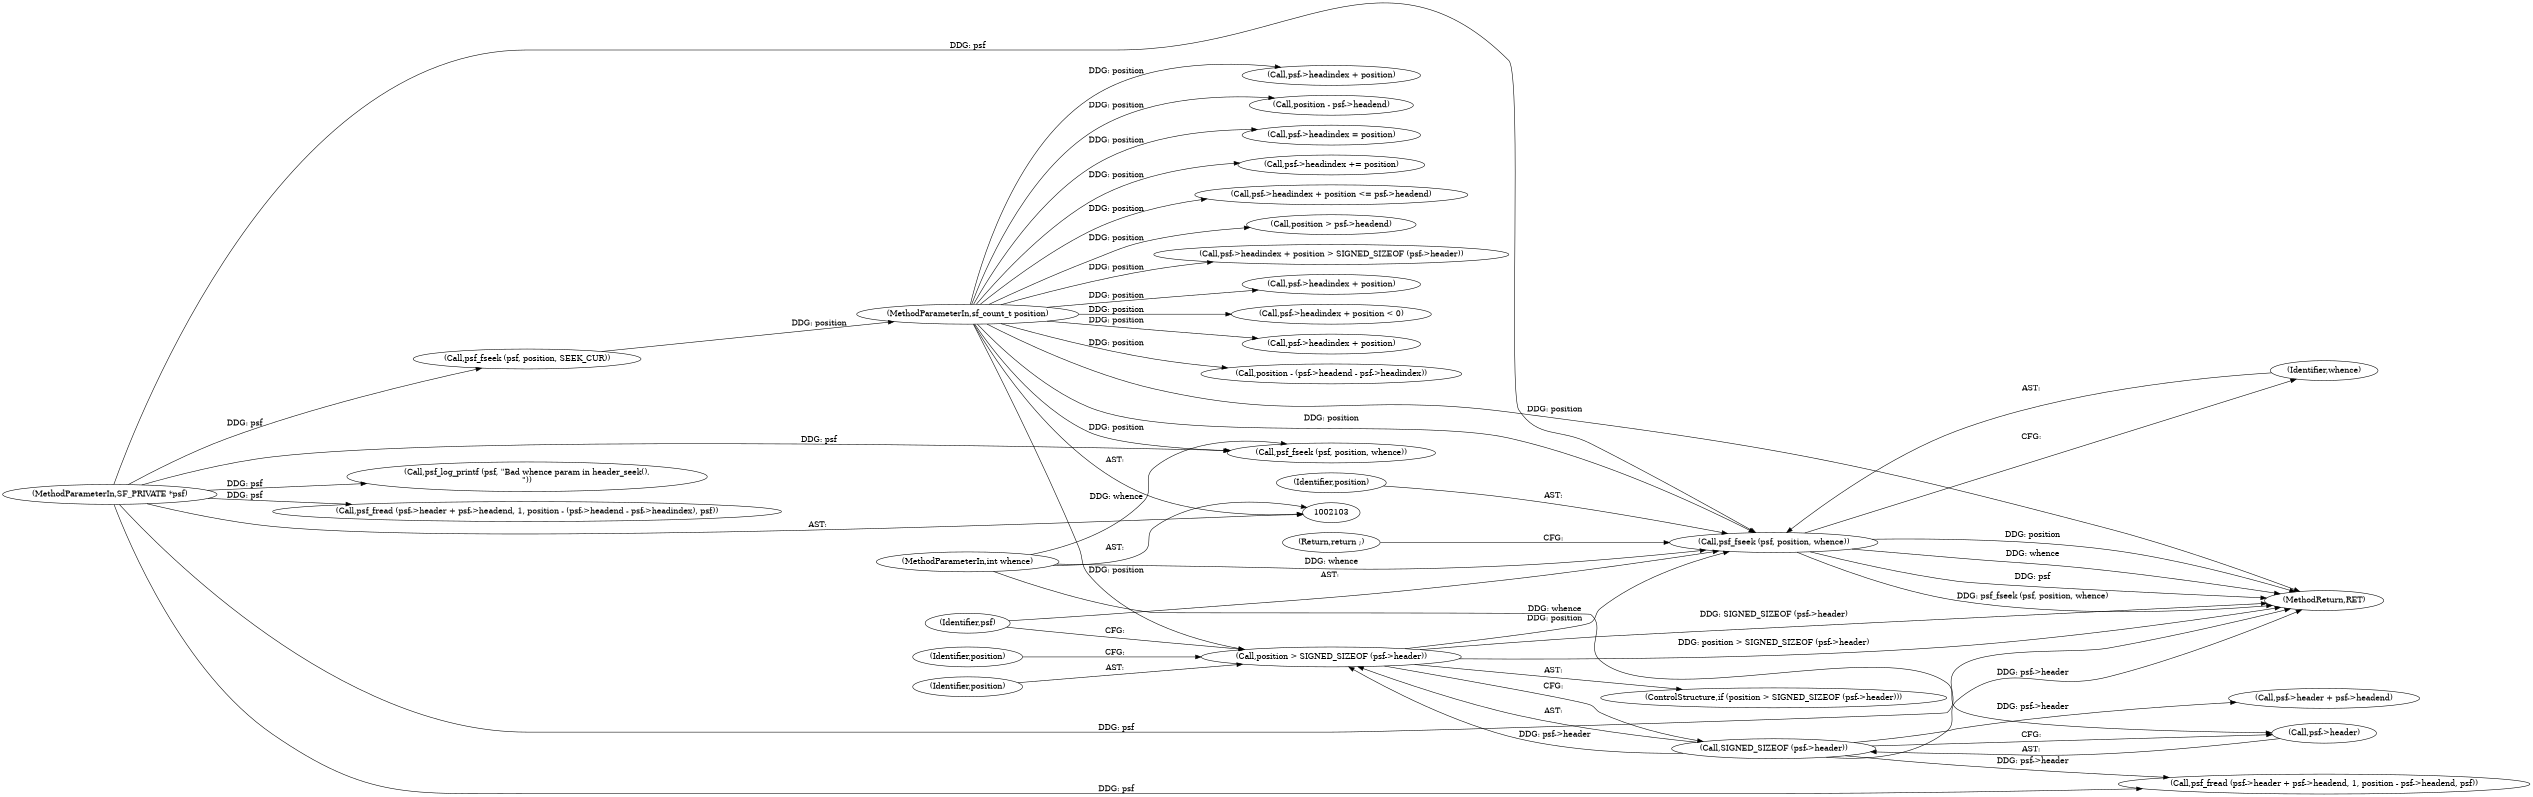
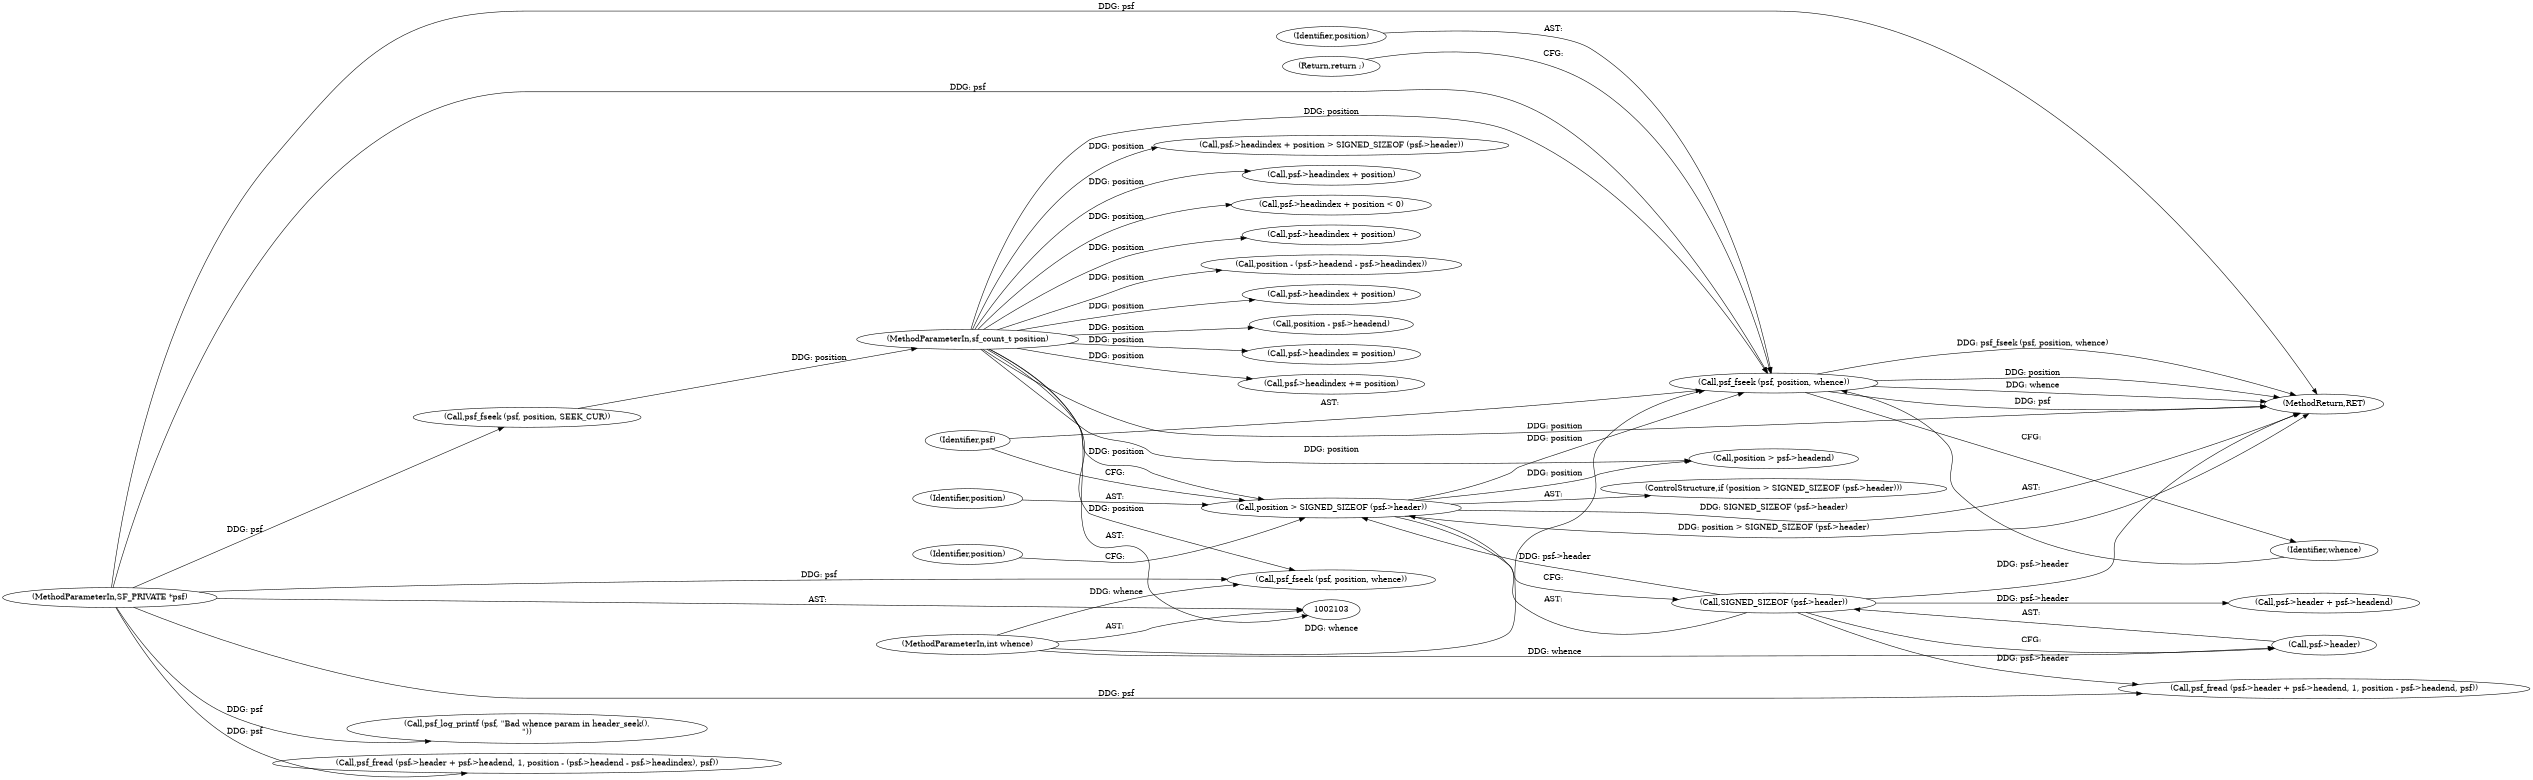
node "(Call,psf->headindex + position <= psf->headend)": removed
edge "(Call,position > SIGNED_SIZEOF (psf->header))" -> "(Call,position > psf->headend)": added, label "DDG: position"
